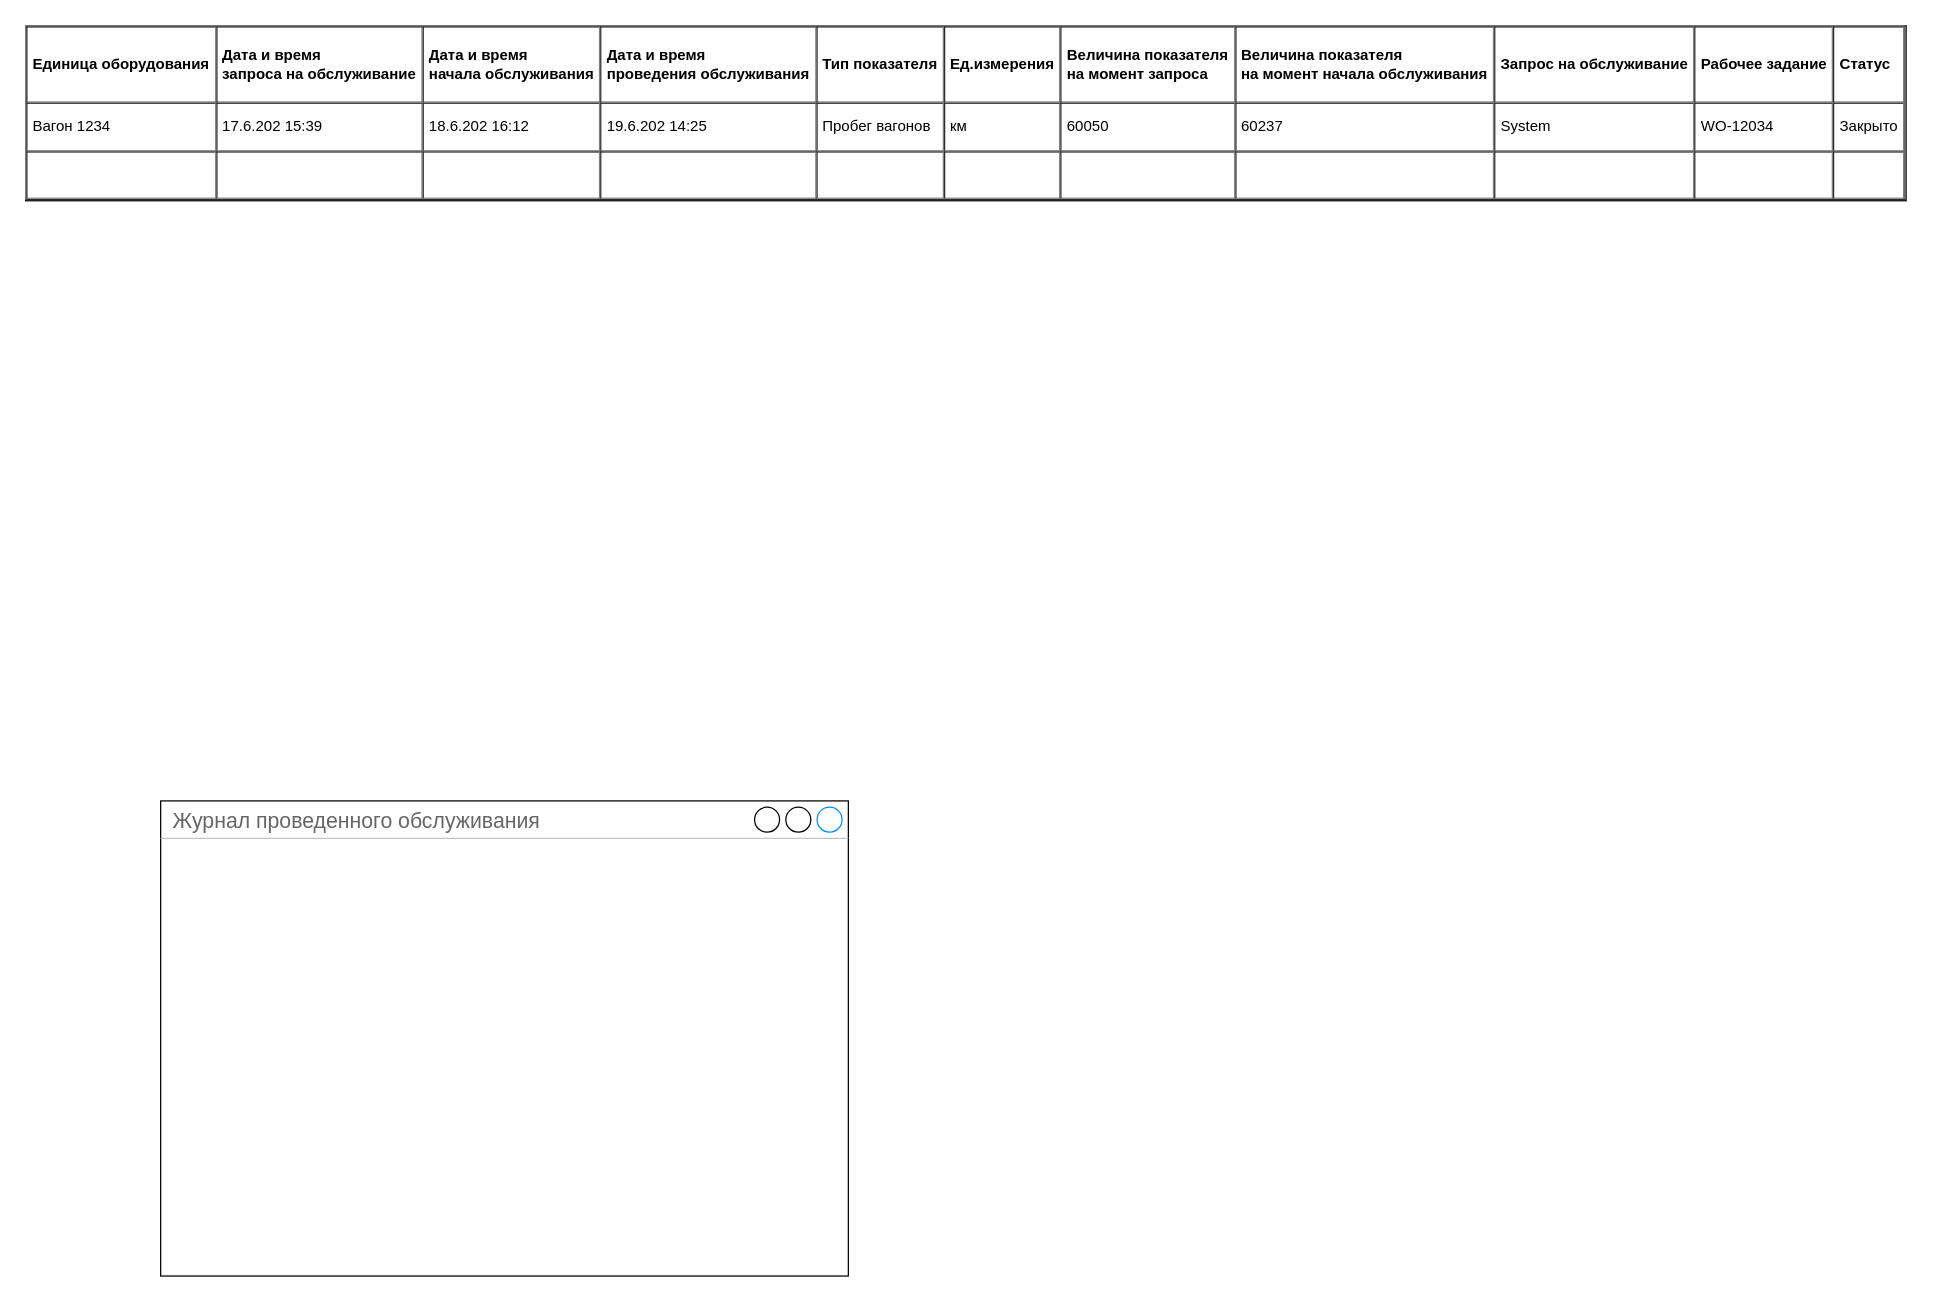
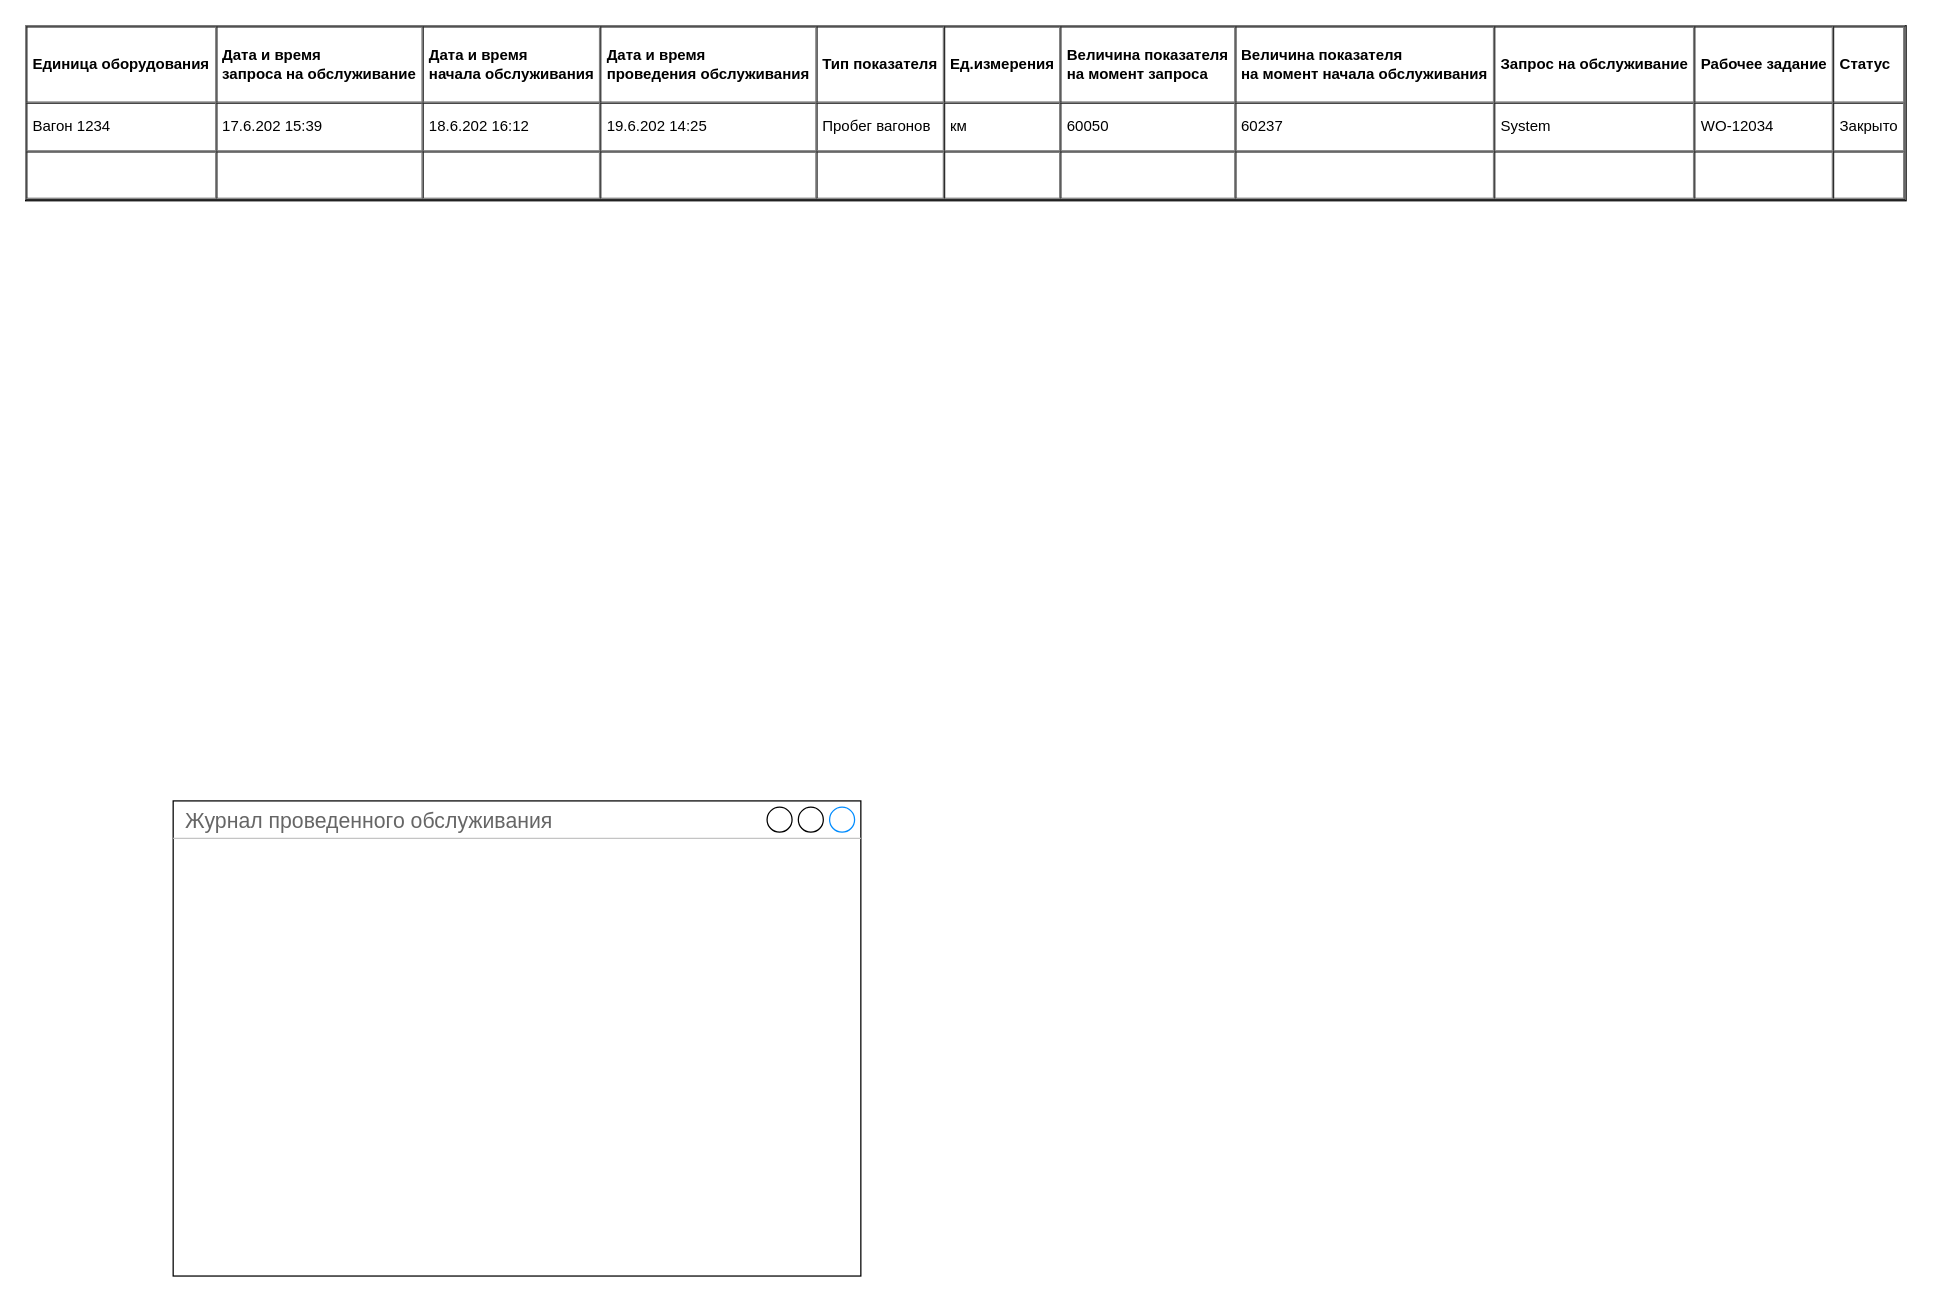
node "Журнал проведенного обслуживания": moved (504, 1038) -> (517, 1038)
